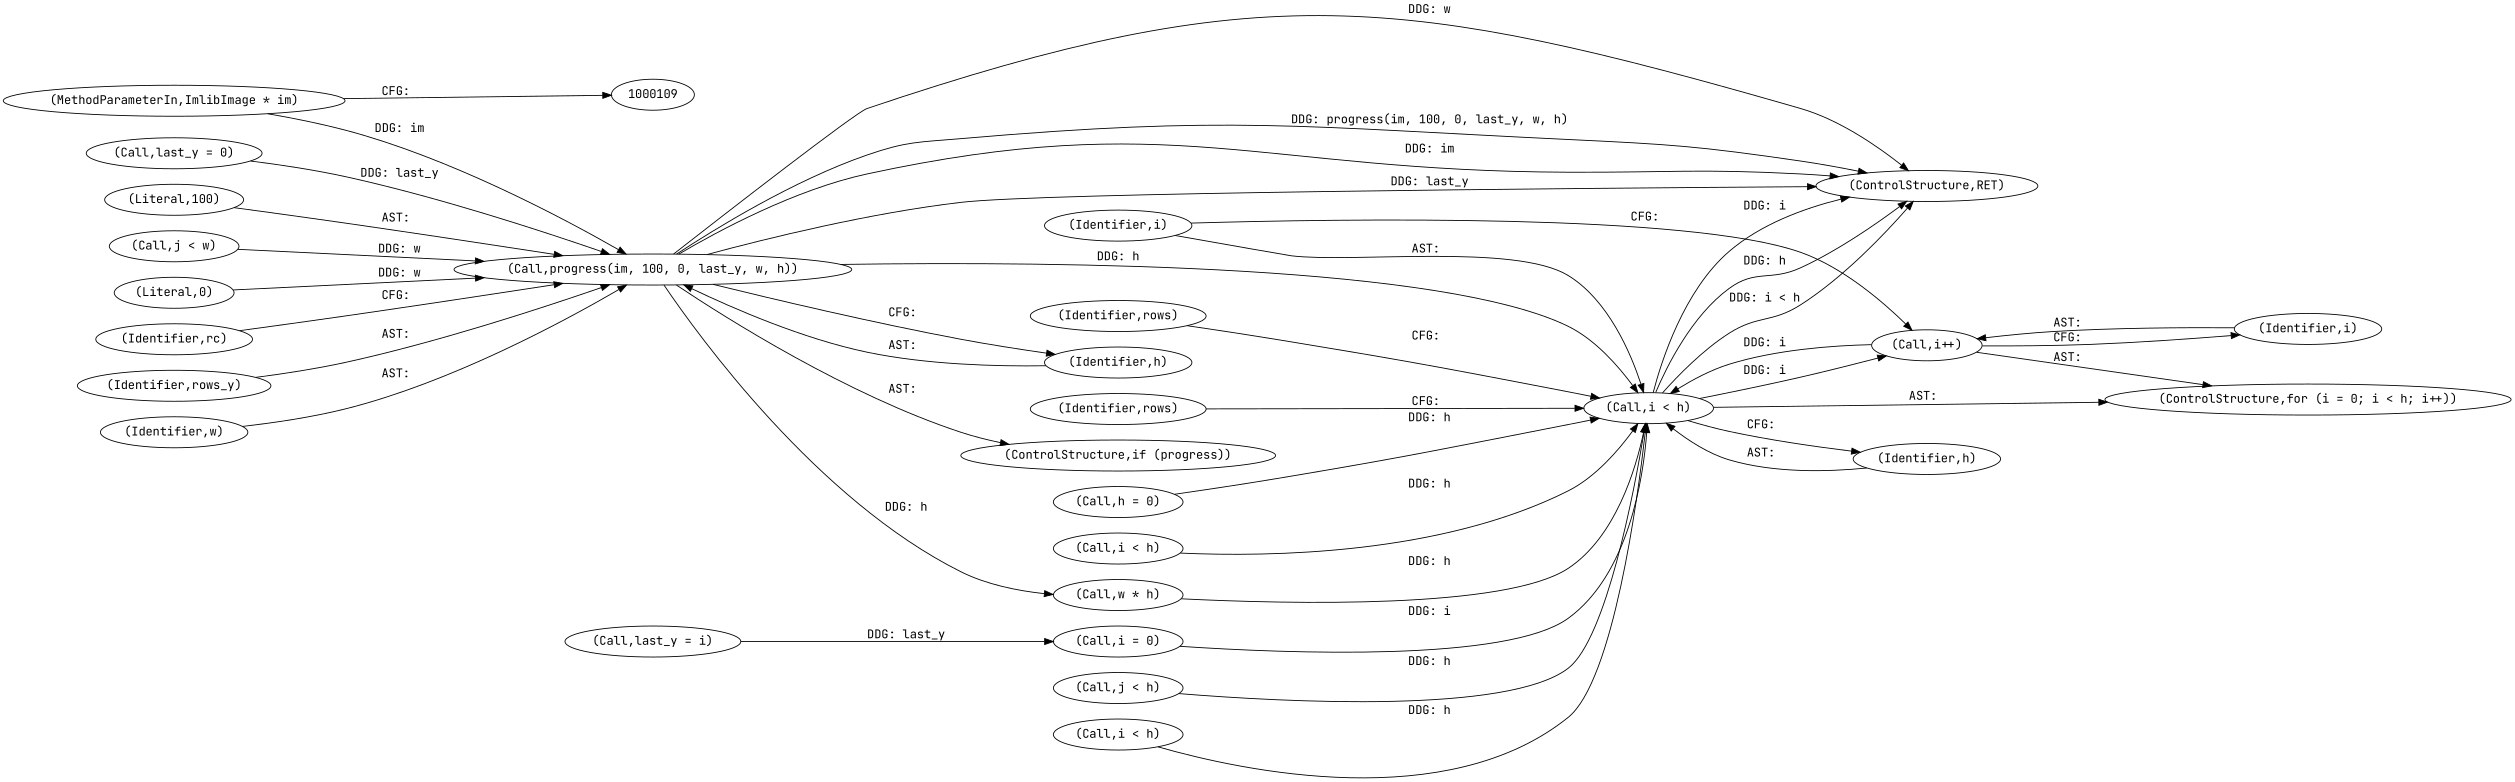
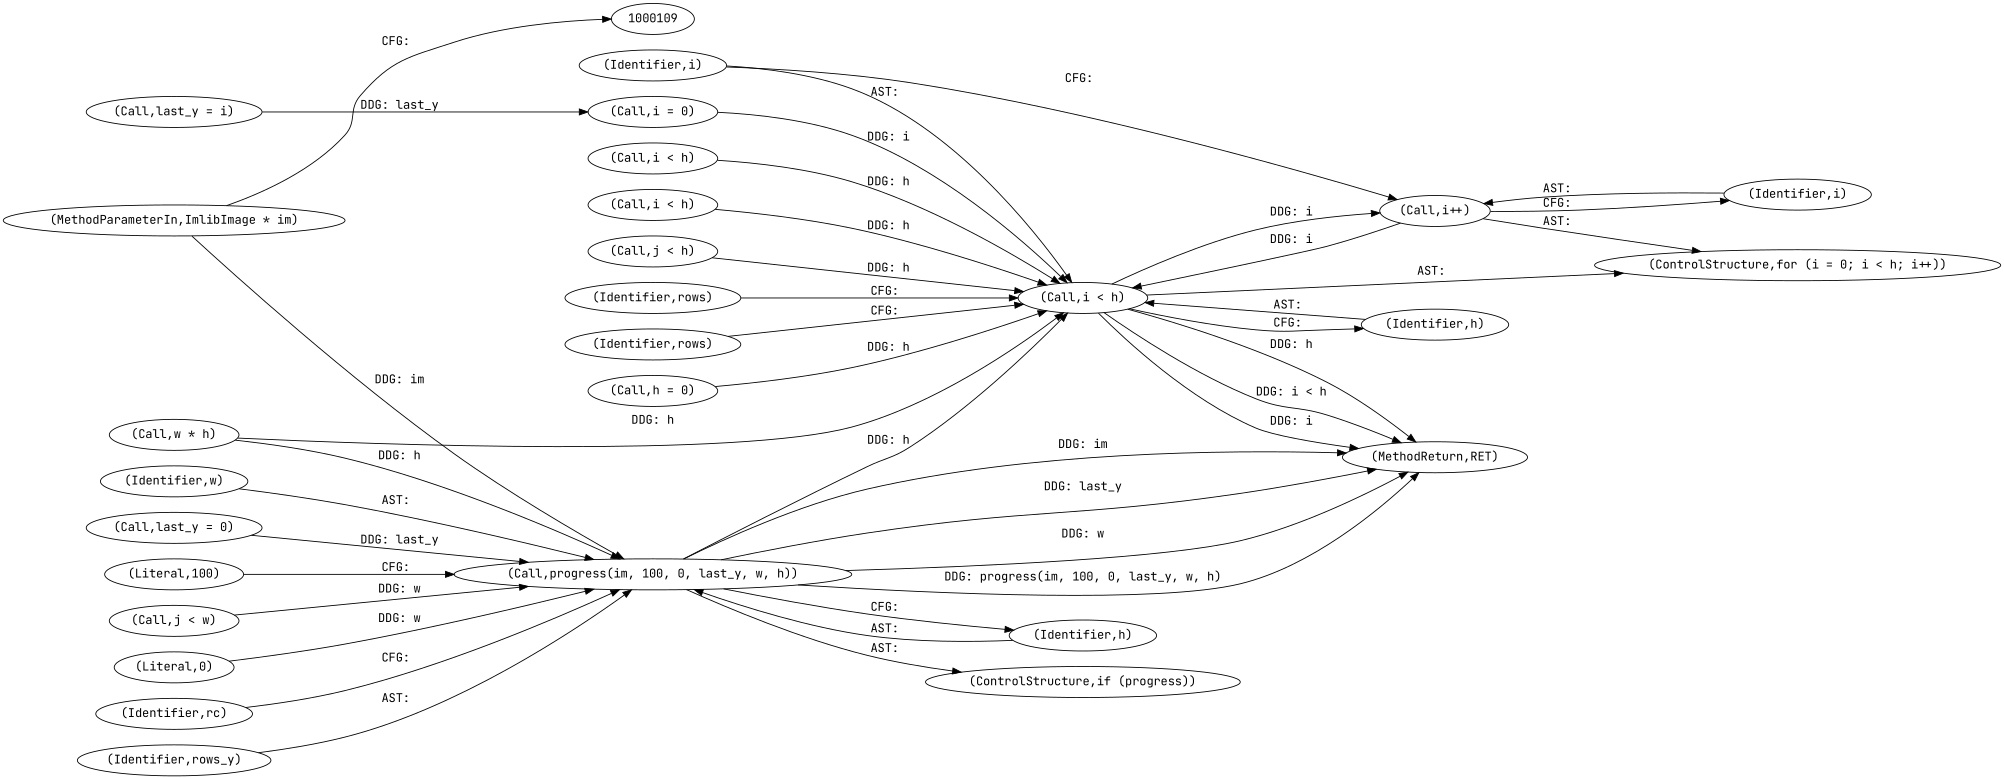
node "(ControlStructure,RET)": label "(ControlStructure,RET)" -> "(MethodReturn,RET)"
edge "(Literal,100)" -> "(Call,progress(im, 100, 0, last_y, w, h))": label "AST: " -> "CFG: "
edge "(Call,progress(im, 100, 0, last_y, w, h))" -> "(Call,w * h)": reversed
